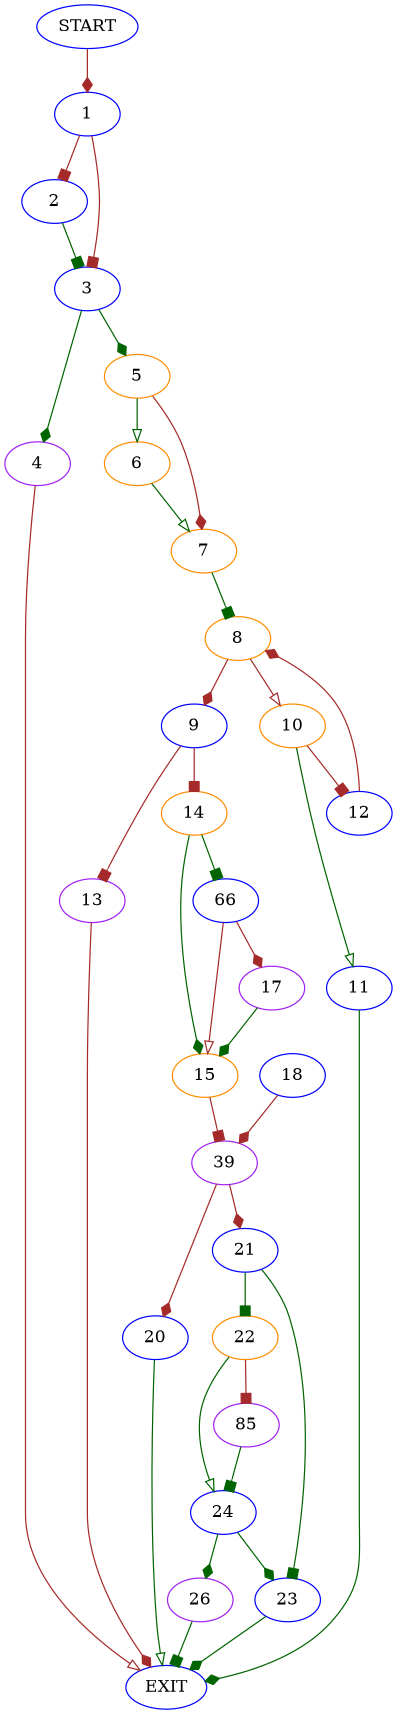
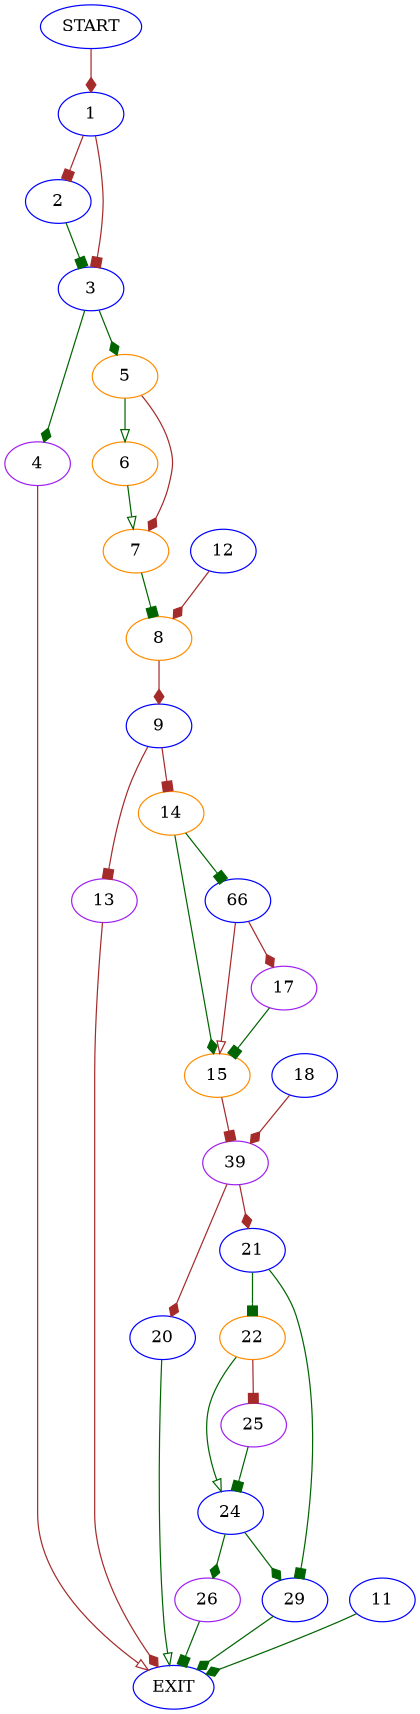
node "10": removed
edge "17" -> "15": arrowhead diamond -> box
node "85": label "85" -> "25"
node "23": label "23" -> "29"
